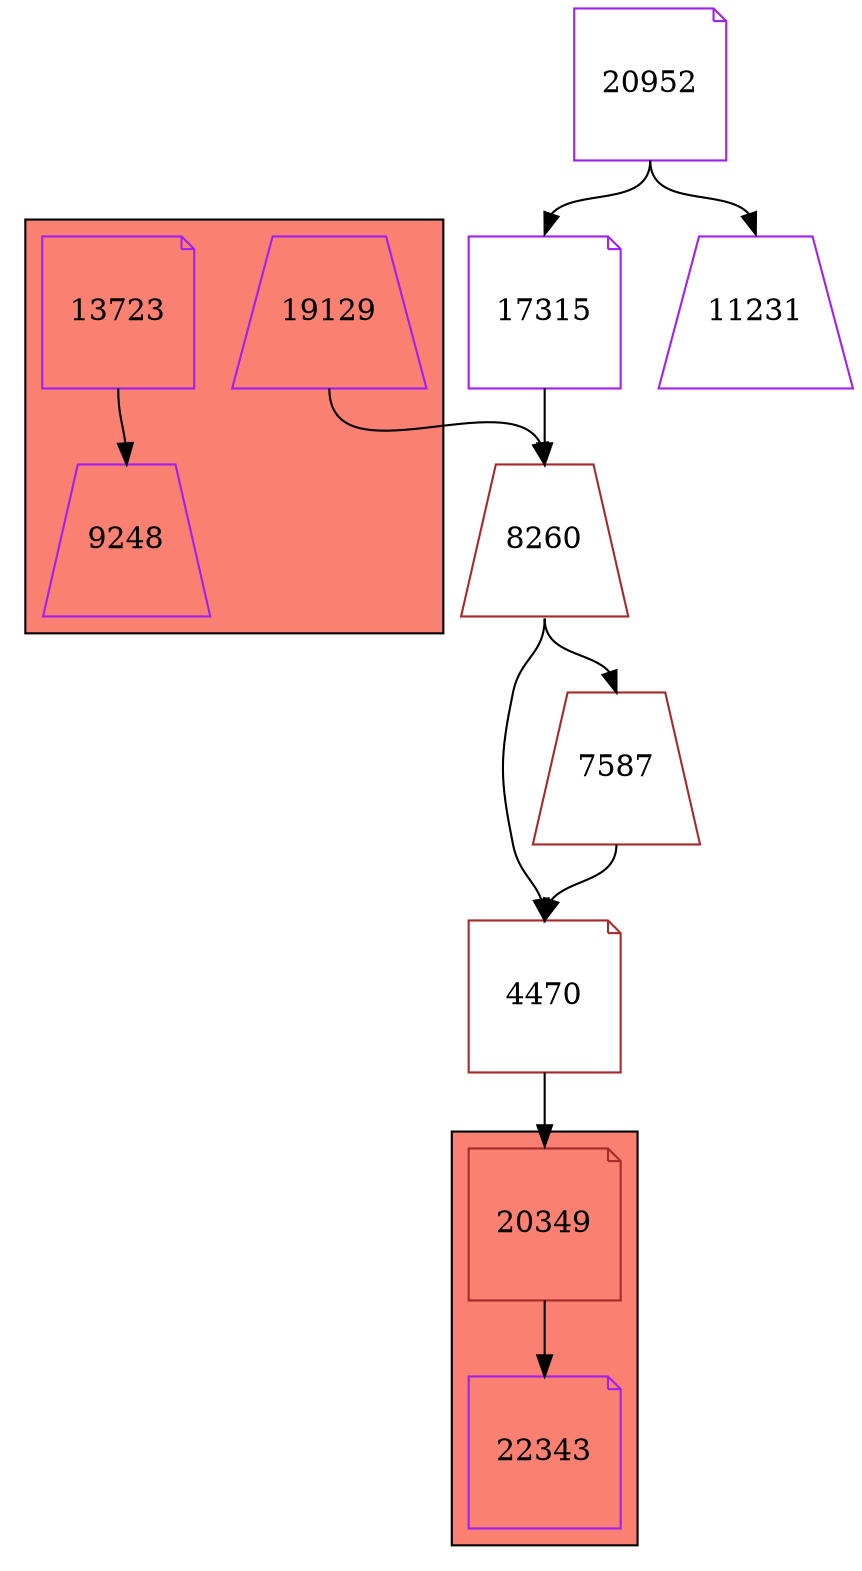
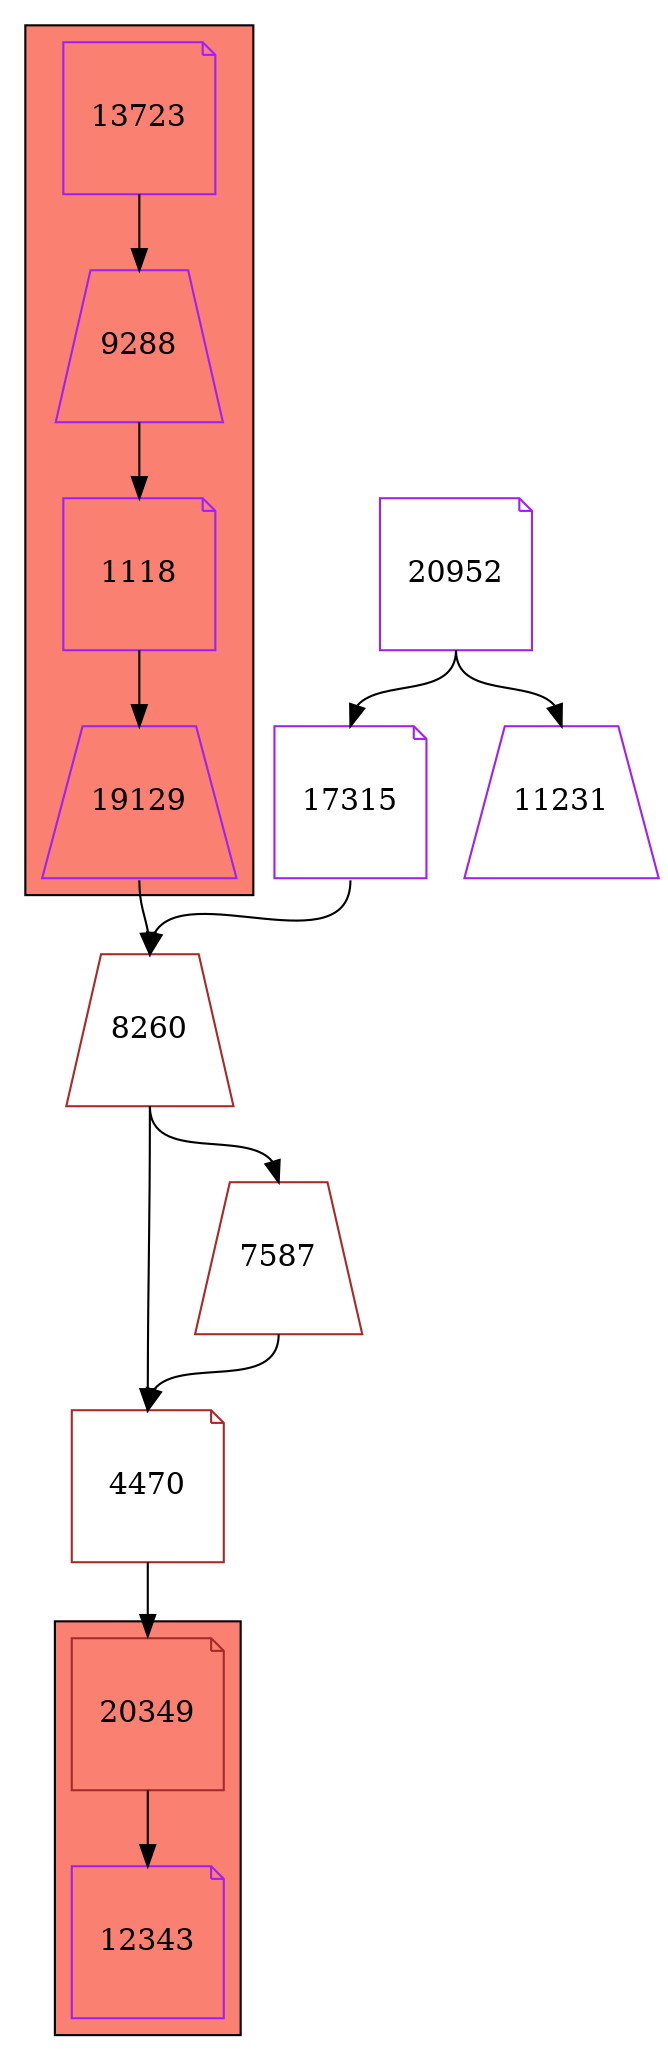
node "9248": label "9248" -> "9288"
node "1118": added
node "22343": label "22343" -> "12343"
